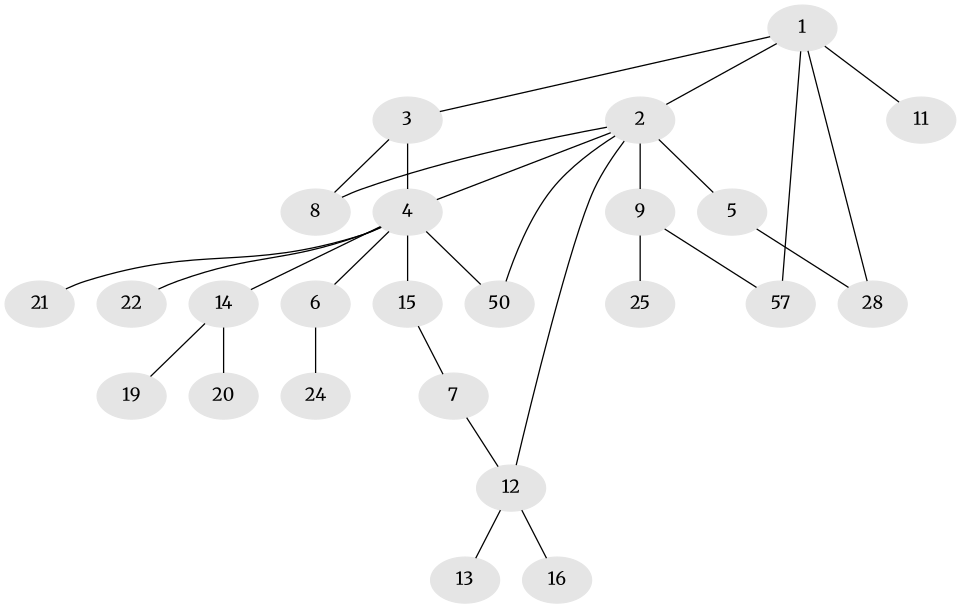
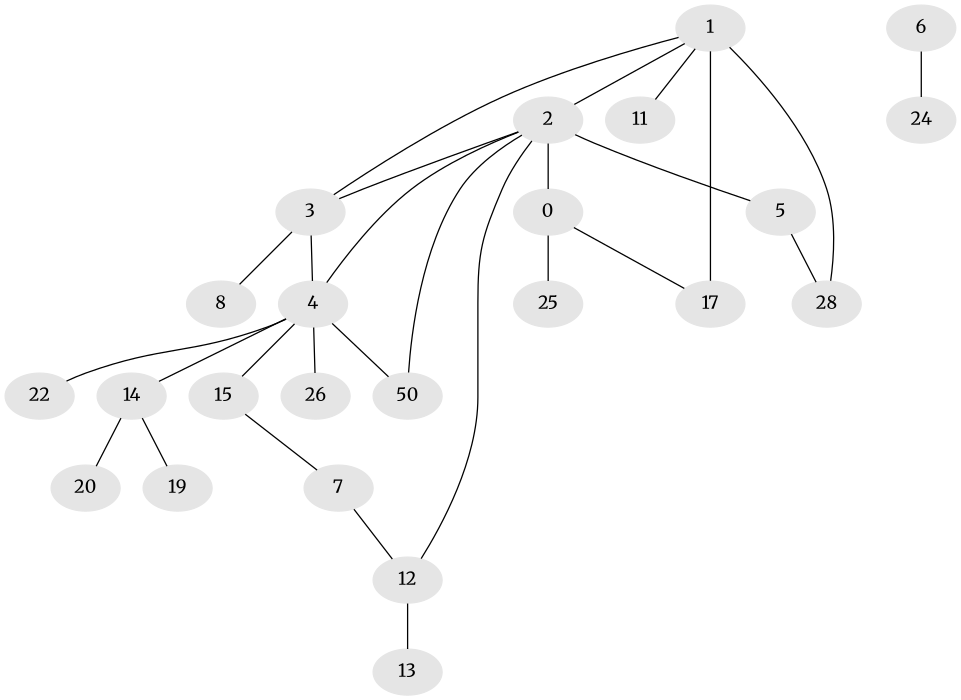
edge "2" -- "8": now "2" -- "3"
node "9": label "9" -> "0"
edge "4" -- "6": removed
node "21": label "21" -> "26"
node "57": label "57" -> "17"
node "16": removed
